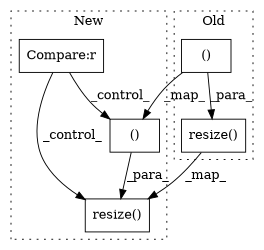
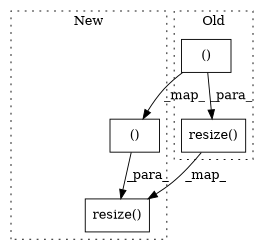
node "Compare:r": removed
